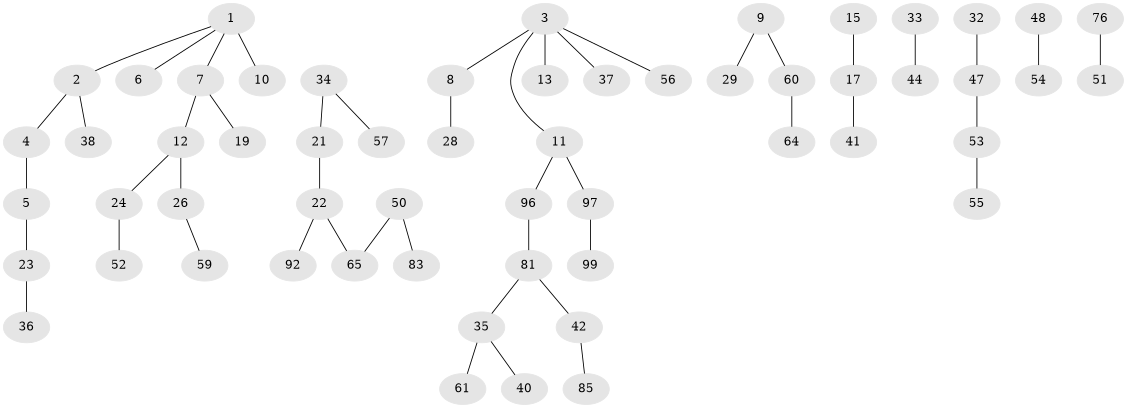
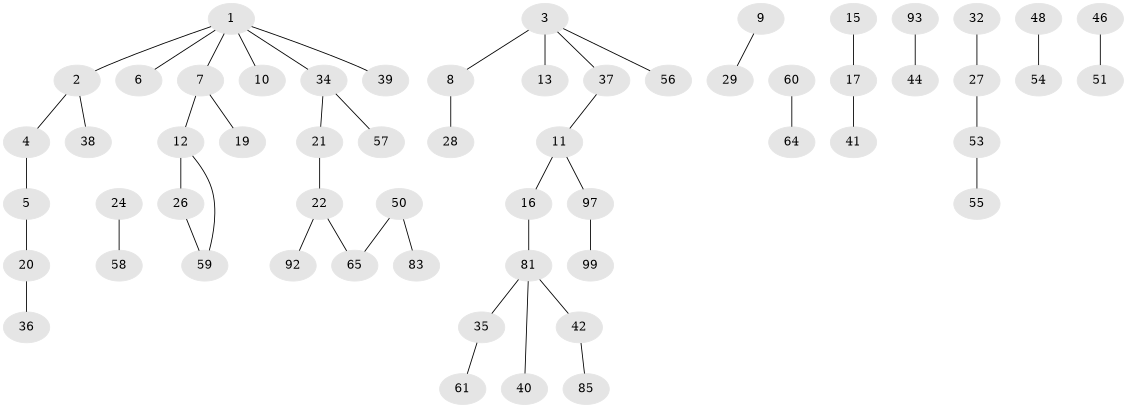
node "33": label "33" -> "93"
node "76": label "76" -> "46"
edge "1" -- "34": added
edge "9" -- "60": removed
node "39": added
node "47": label "47" -> "27"
edge "3" -- "11": now "37" -- "11"
edge "12" -- "24": now "12" -- "59"
node "96": label "96" -> "16"
node "23": label "23" -> "20"
node "52": label "52" -> "58"
edge "35" -- "40": now "81" -- "40"
